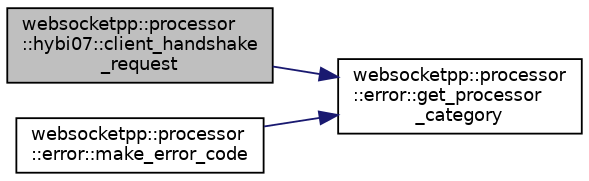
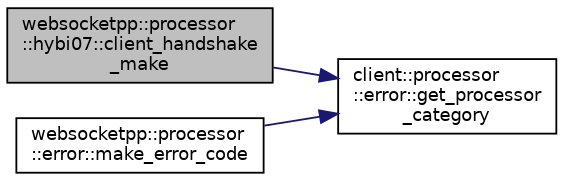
node "websocketpp::processor ::hybi07::client_handshake _request": label "websocketpp::processor ::hybi07::client_handshake _request" -> "websocketpp::processor ::hybi07::client_handshake _make"
node "websocketpp::processor ::error::get_processor _category": label "websocketpp::processor ::error::get_processor _category" -> "client::processor ::error::get_processor _category"
